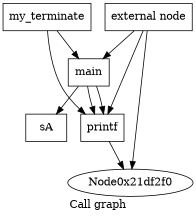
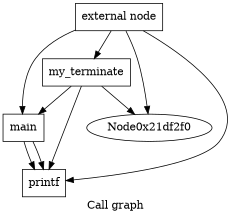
edge "external node" -> "my_terminate": added
node "sA": removed
edge "printf" -> "Node0x21df2f0": now "my_terminate" -> "Node0x21df2f0"
